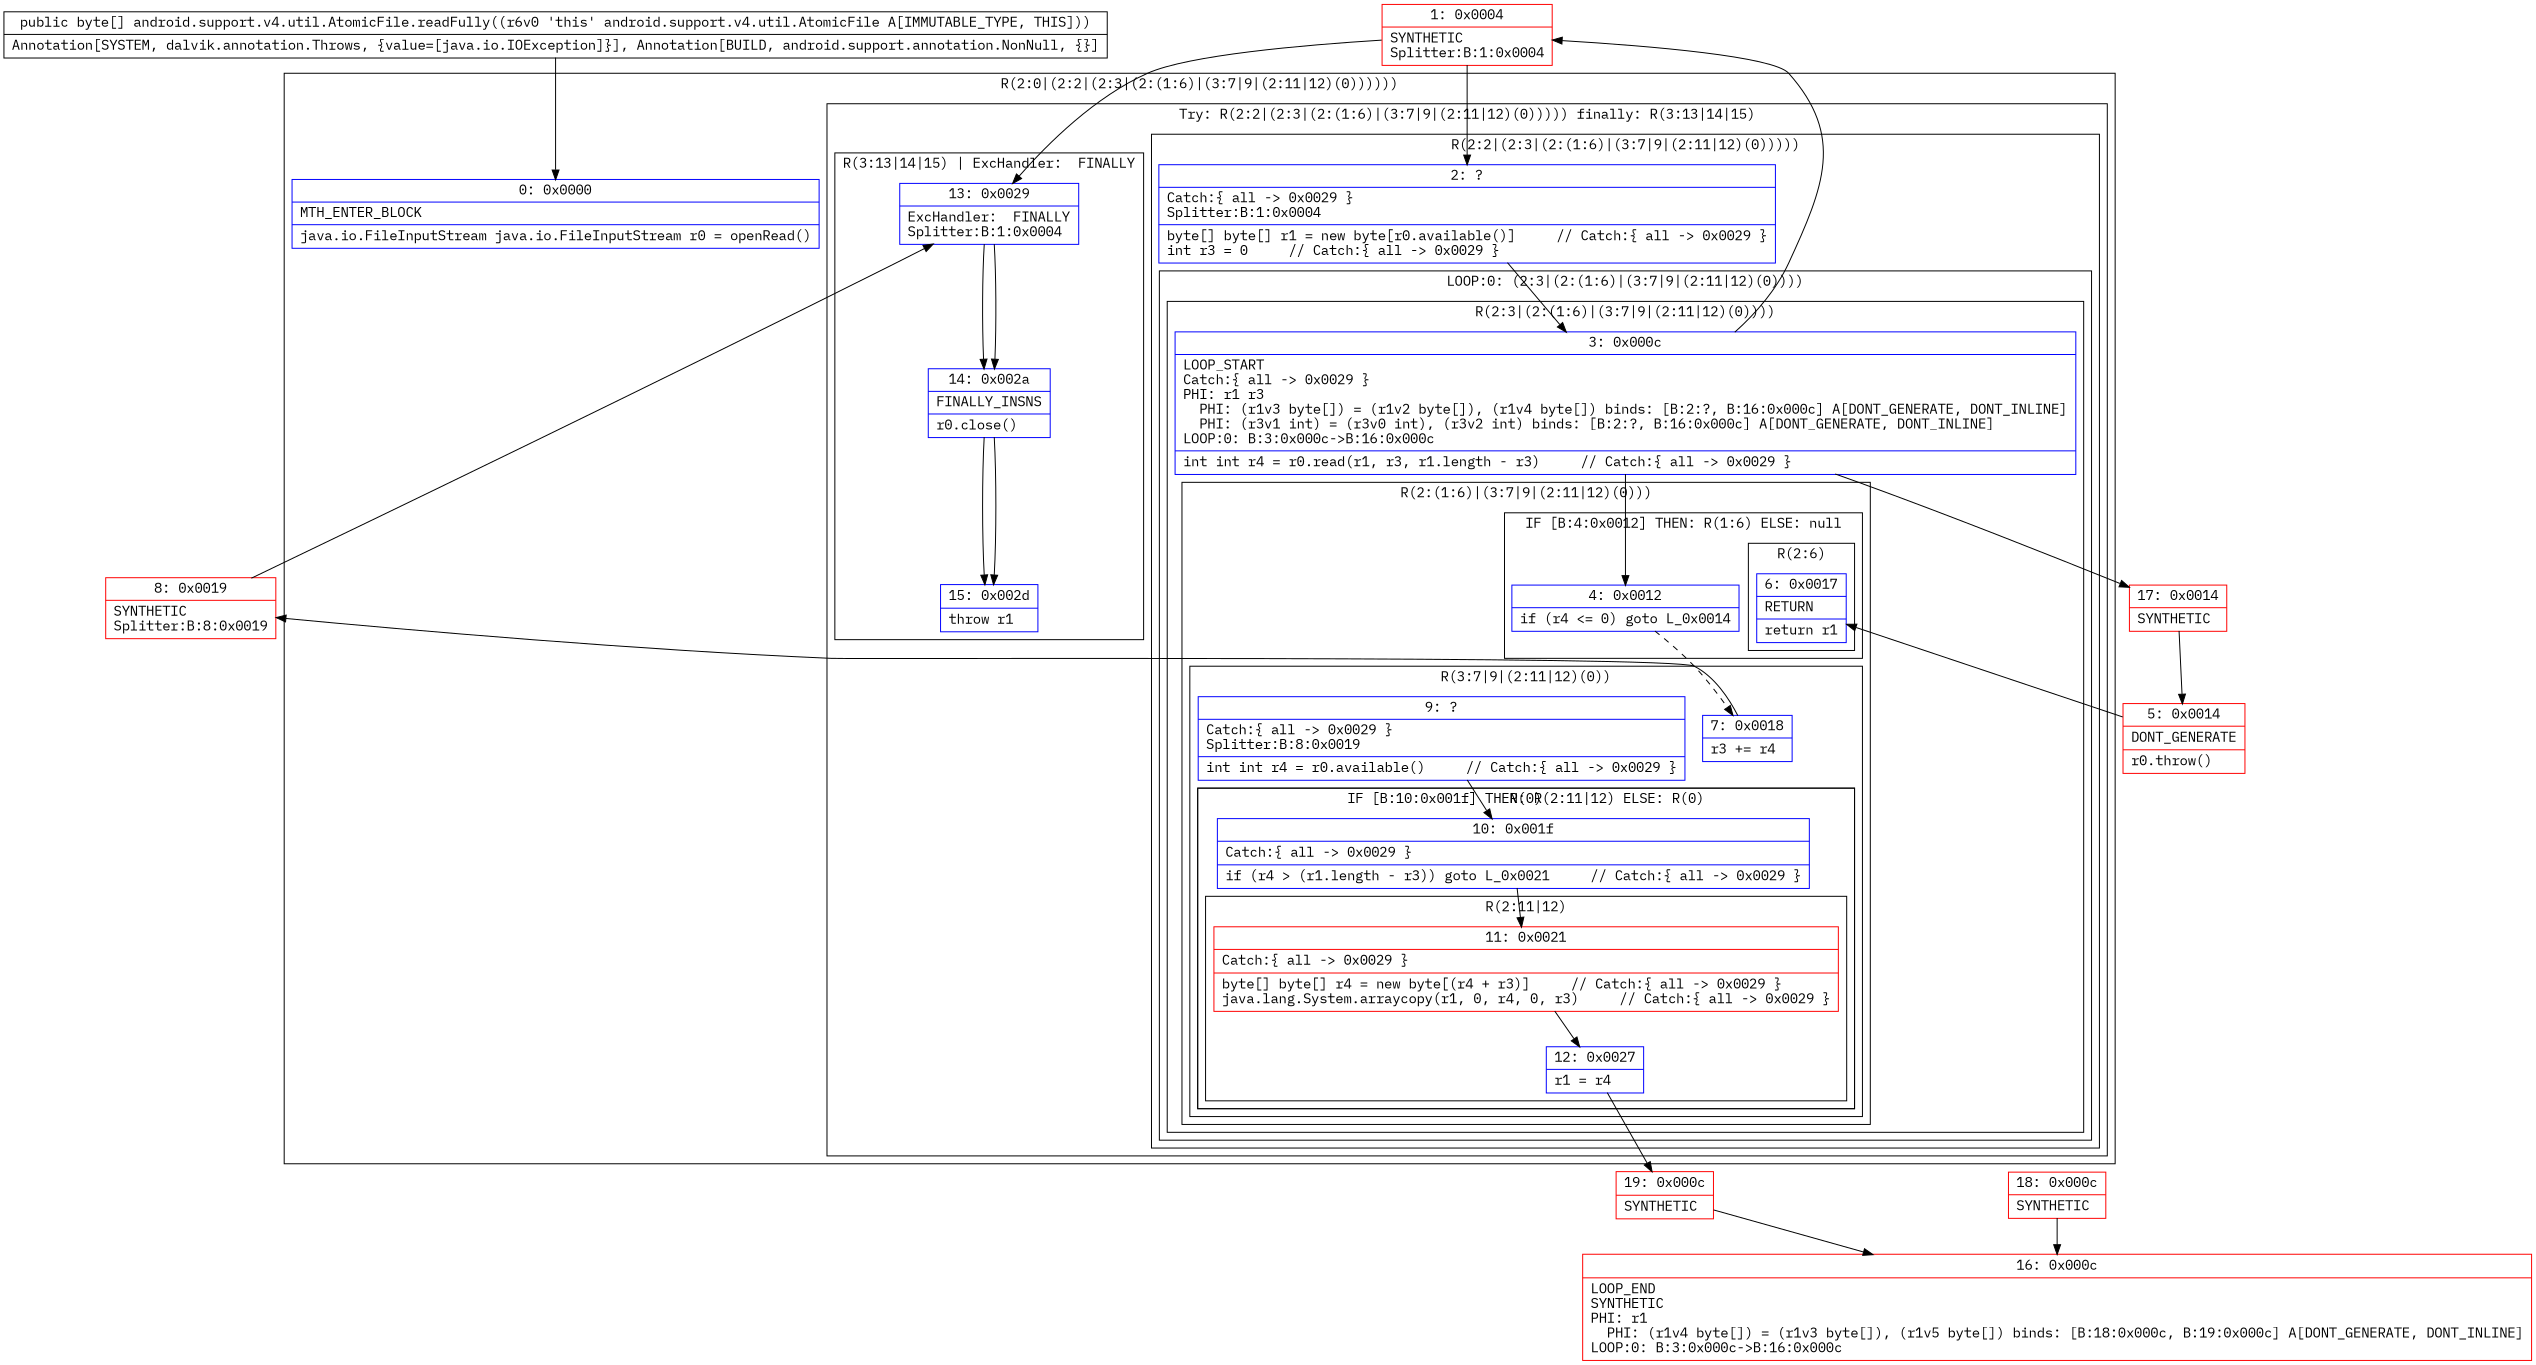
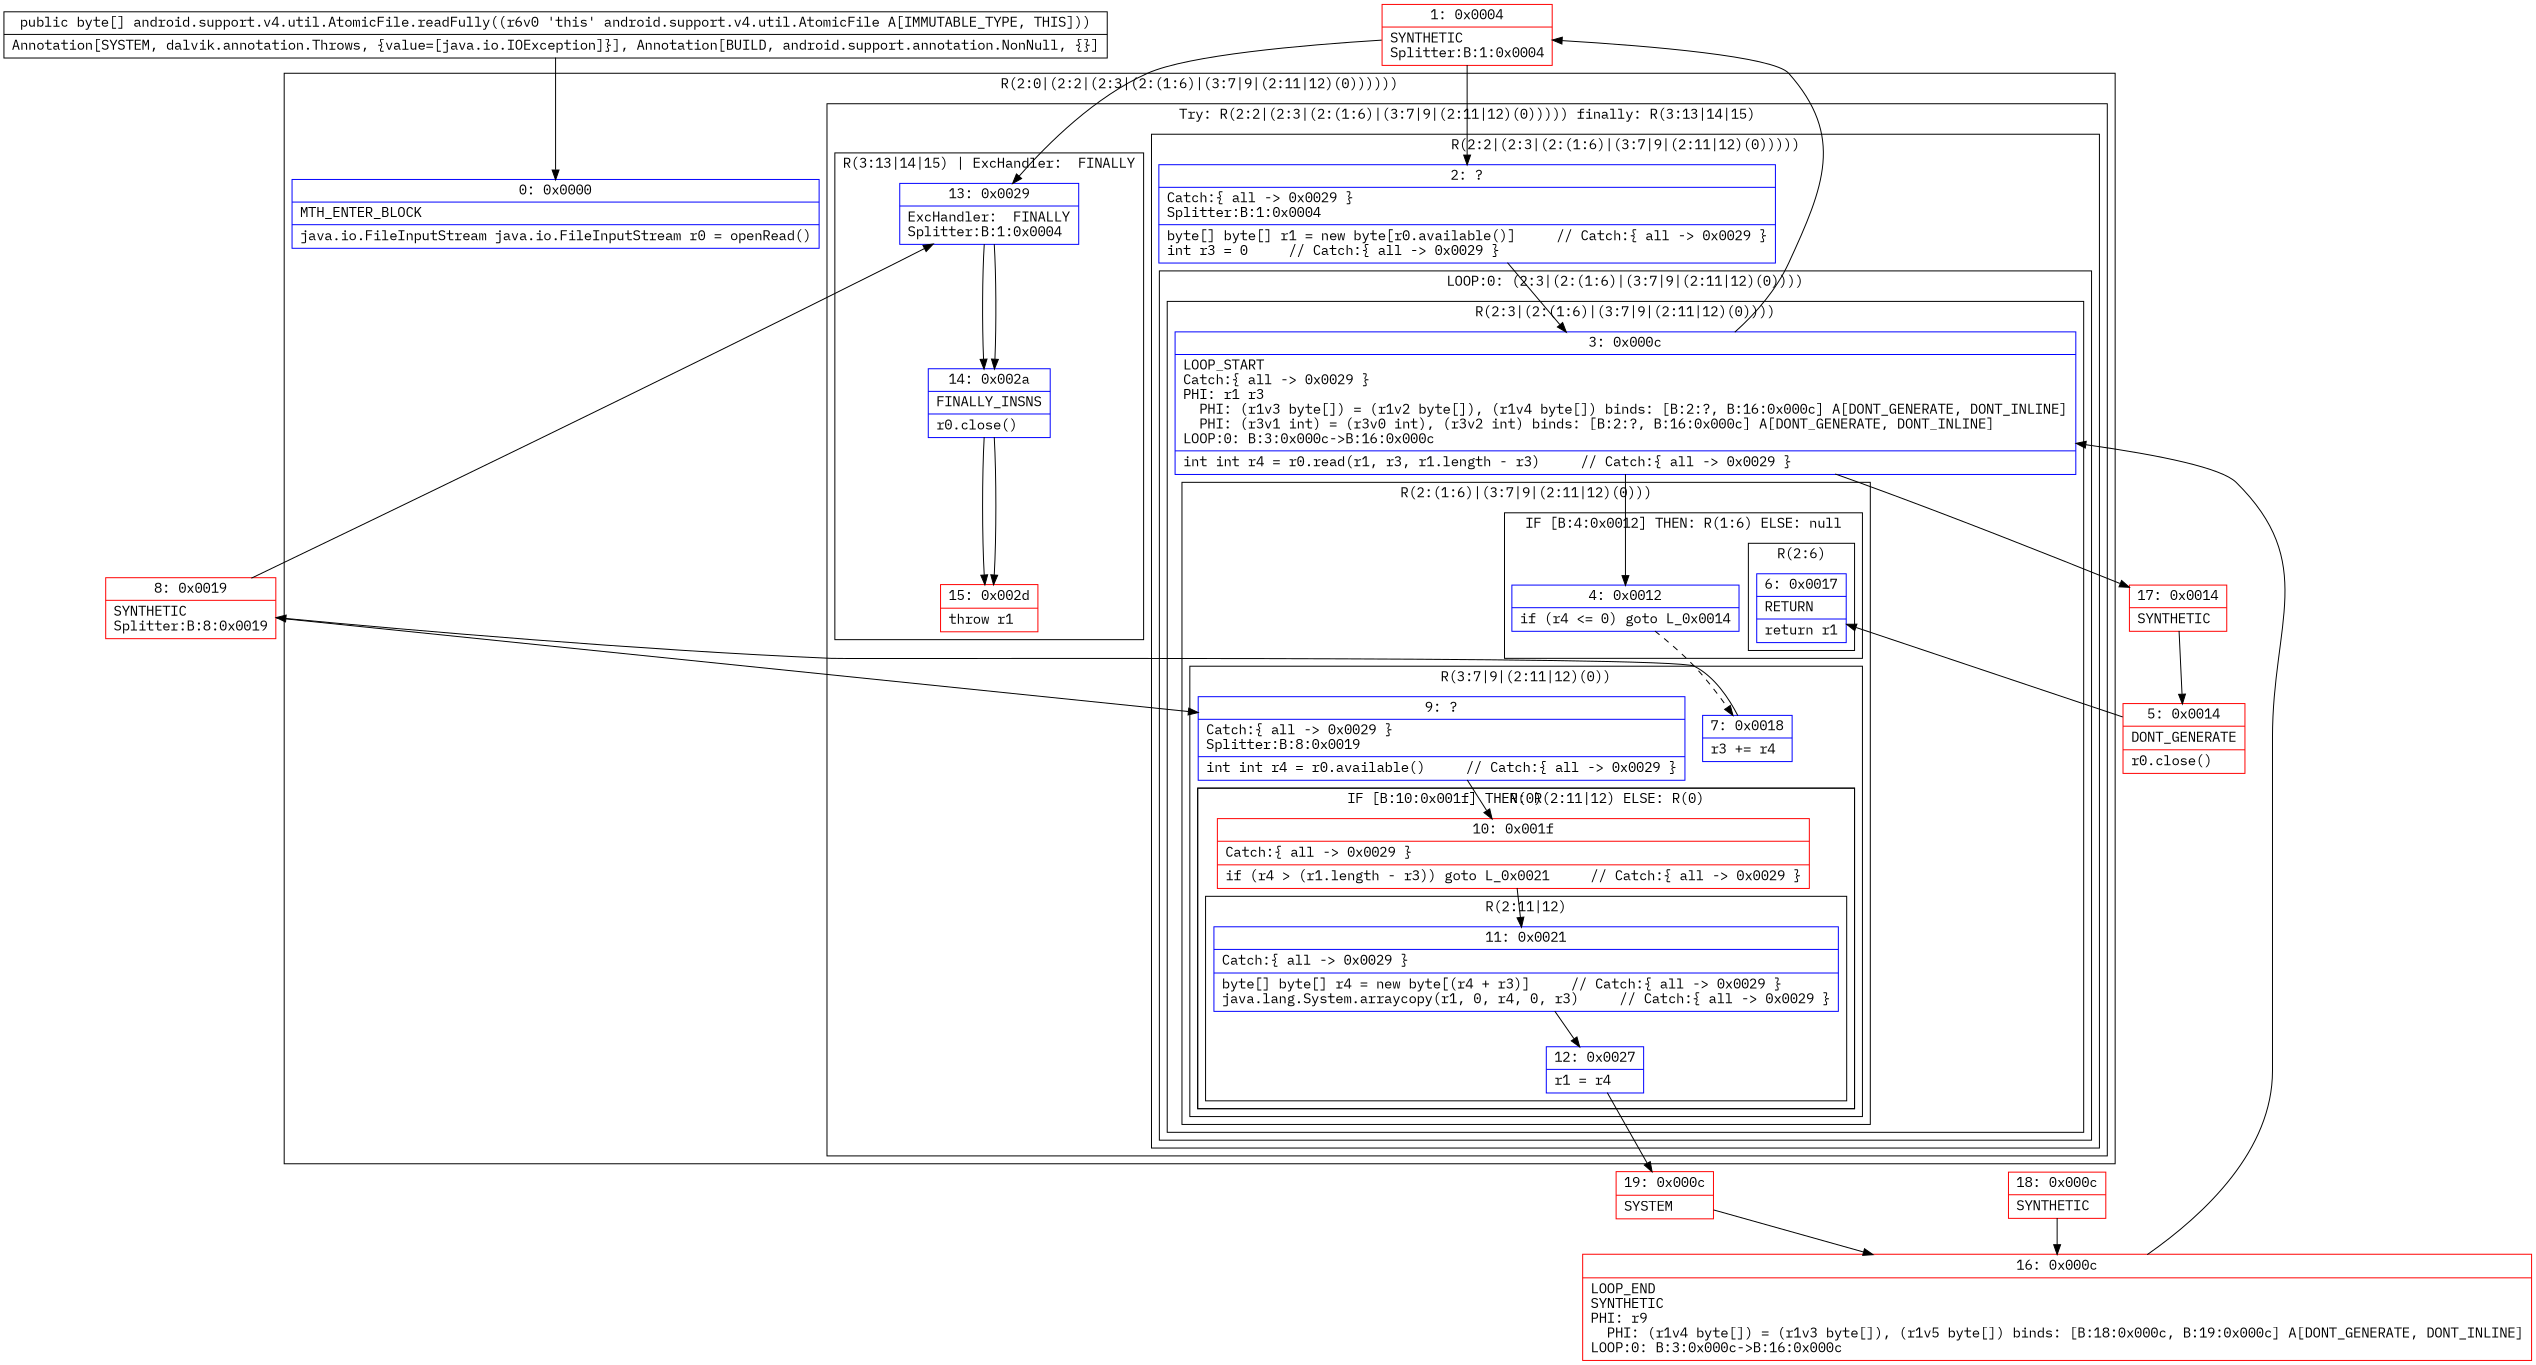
node "15: 0x002d": color blue -> red
edge "8: 0x0019" -> "9: ?": added
node "5: 0x0014": text "r0.throw()" -> "r0.close()"
edge "16: 0x000c" -> "3: 0x000c": added
node "10: 0x001f": color blue -> red
node "11: 0x0021": color red -> blue
node "19: 0x000c": text "SYNTHETIC" -> "SYSTEM"
node "16: 0x000c": text "PHI: r1" -> "PHI: r9"
